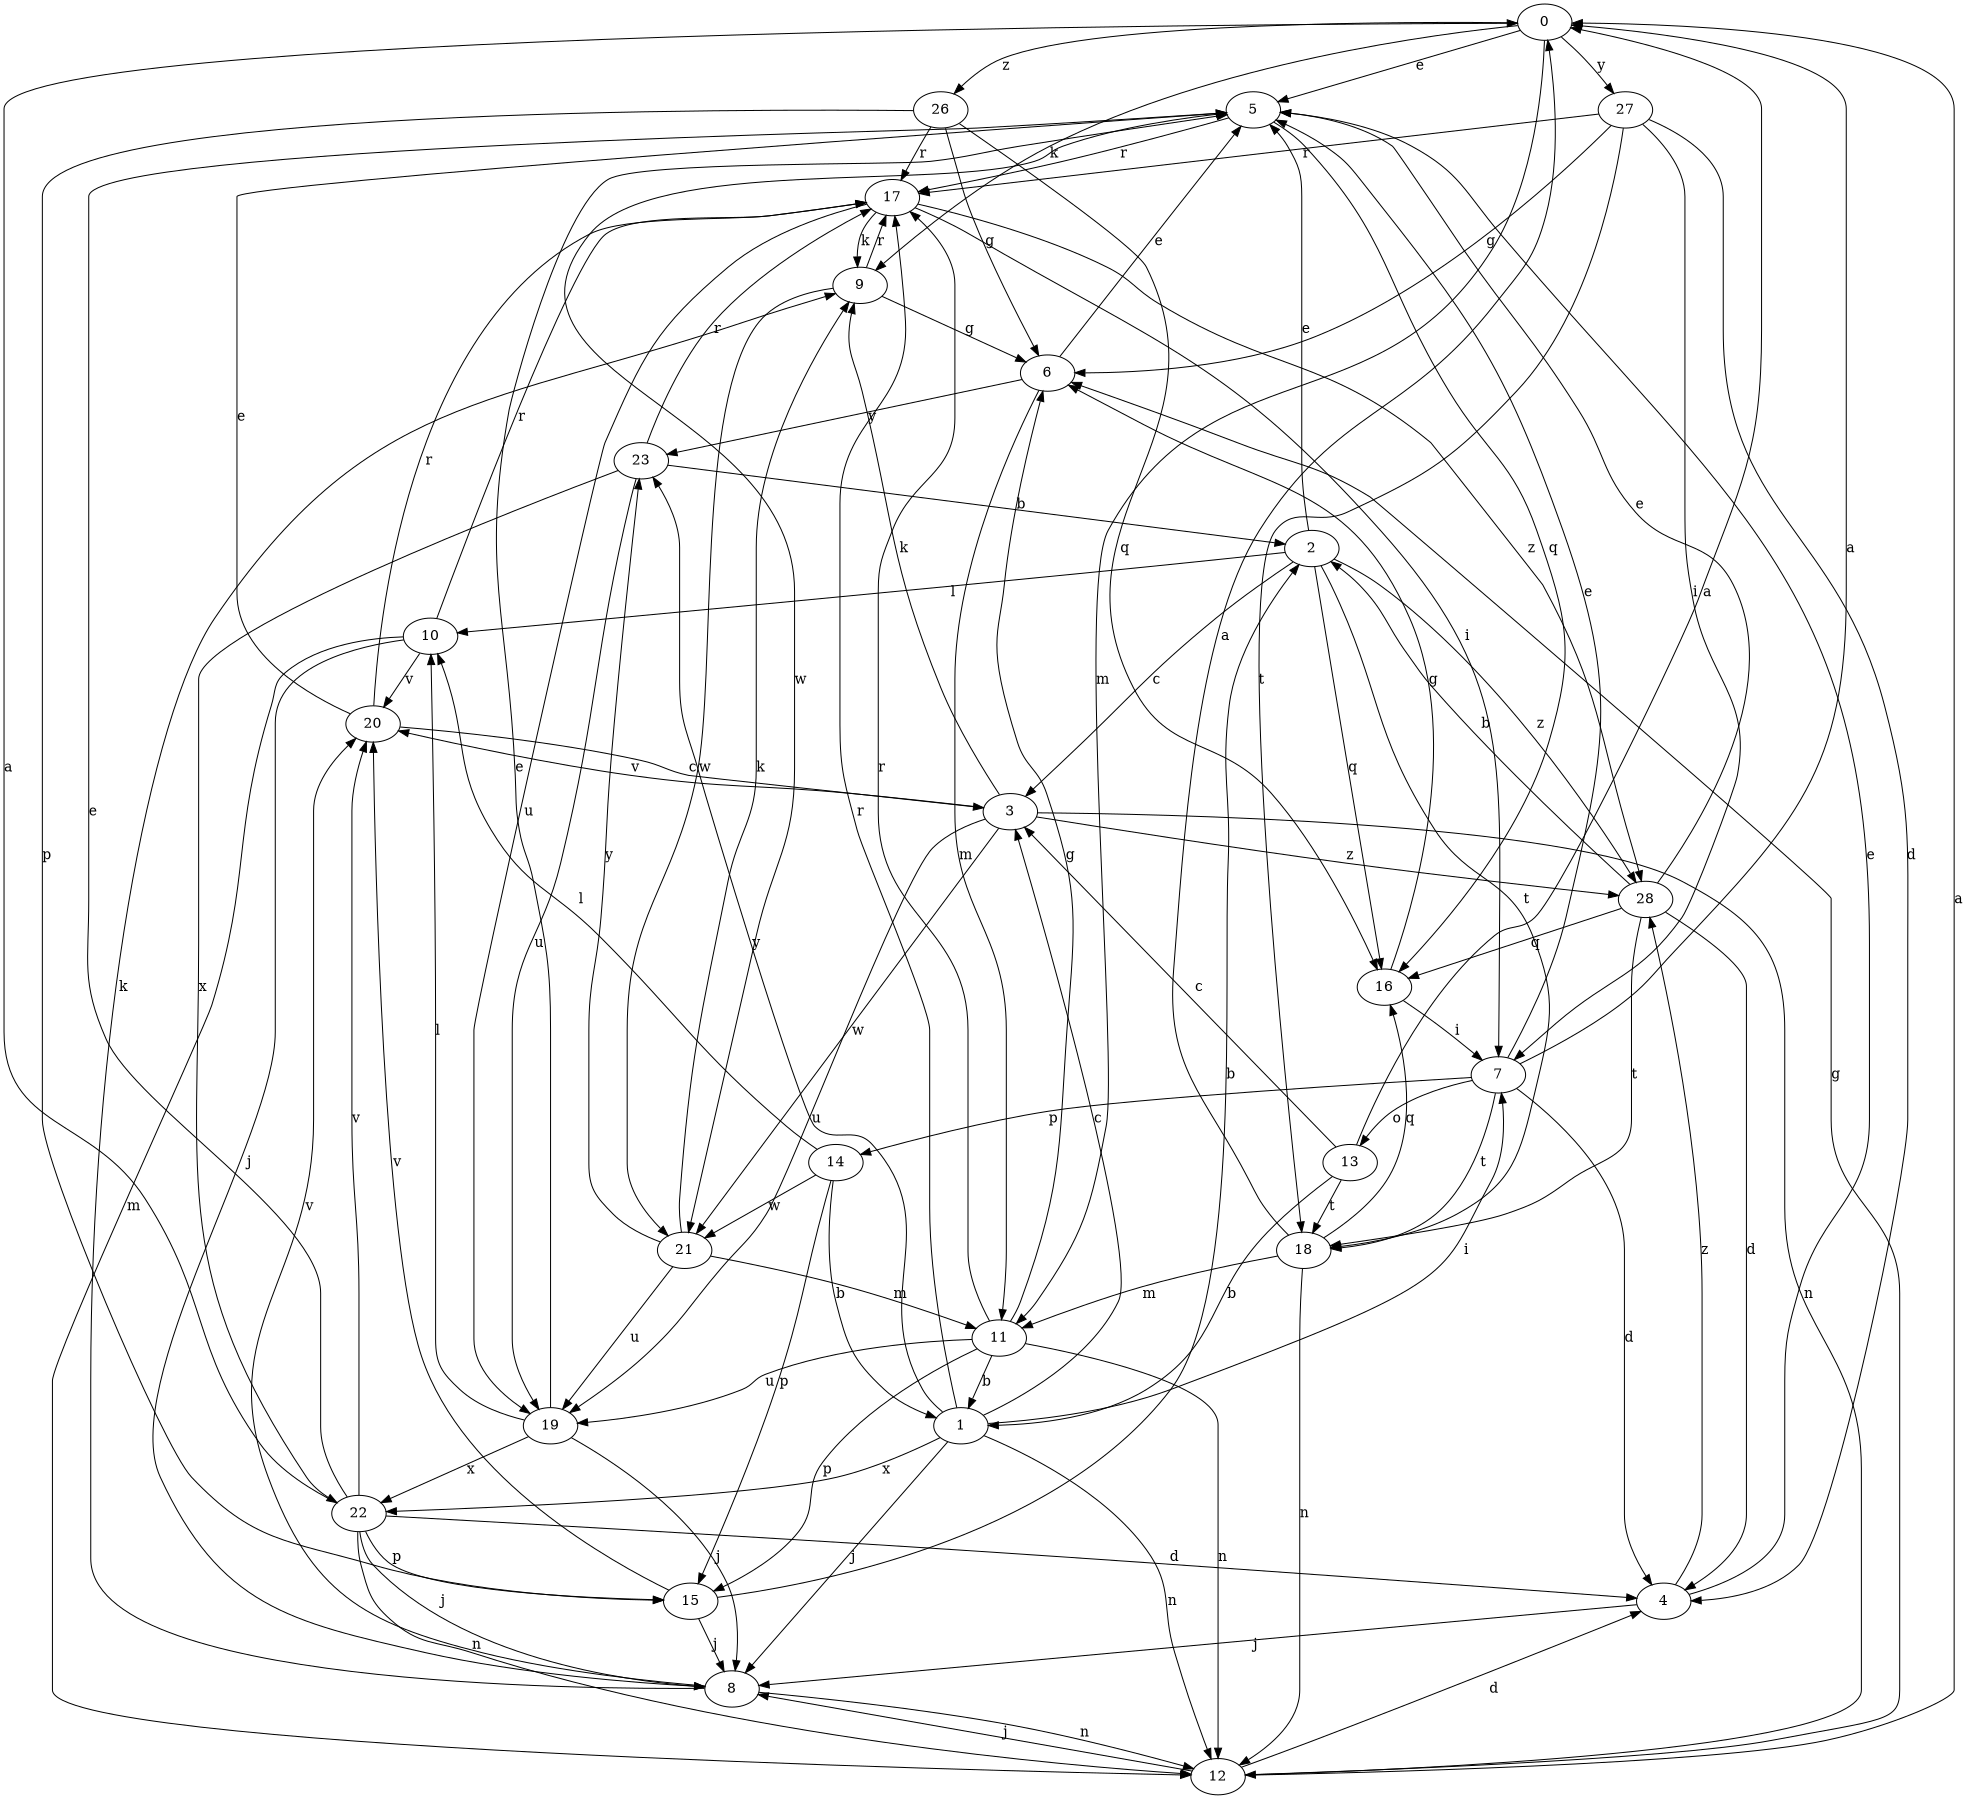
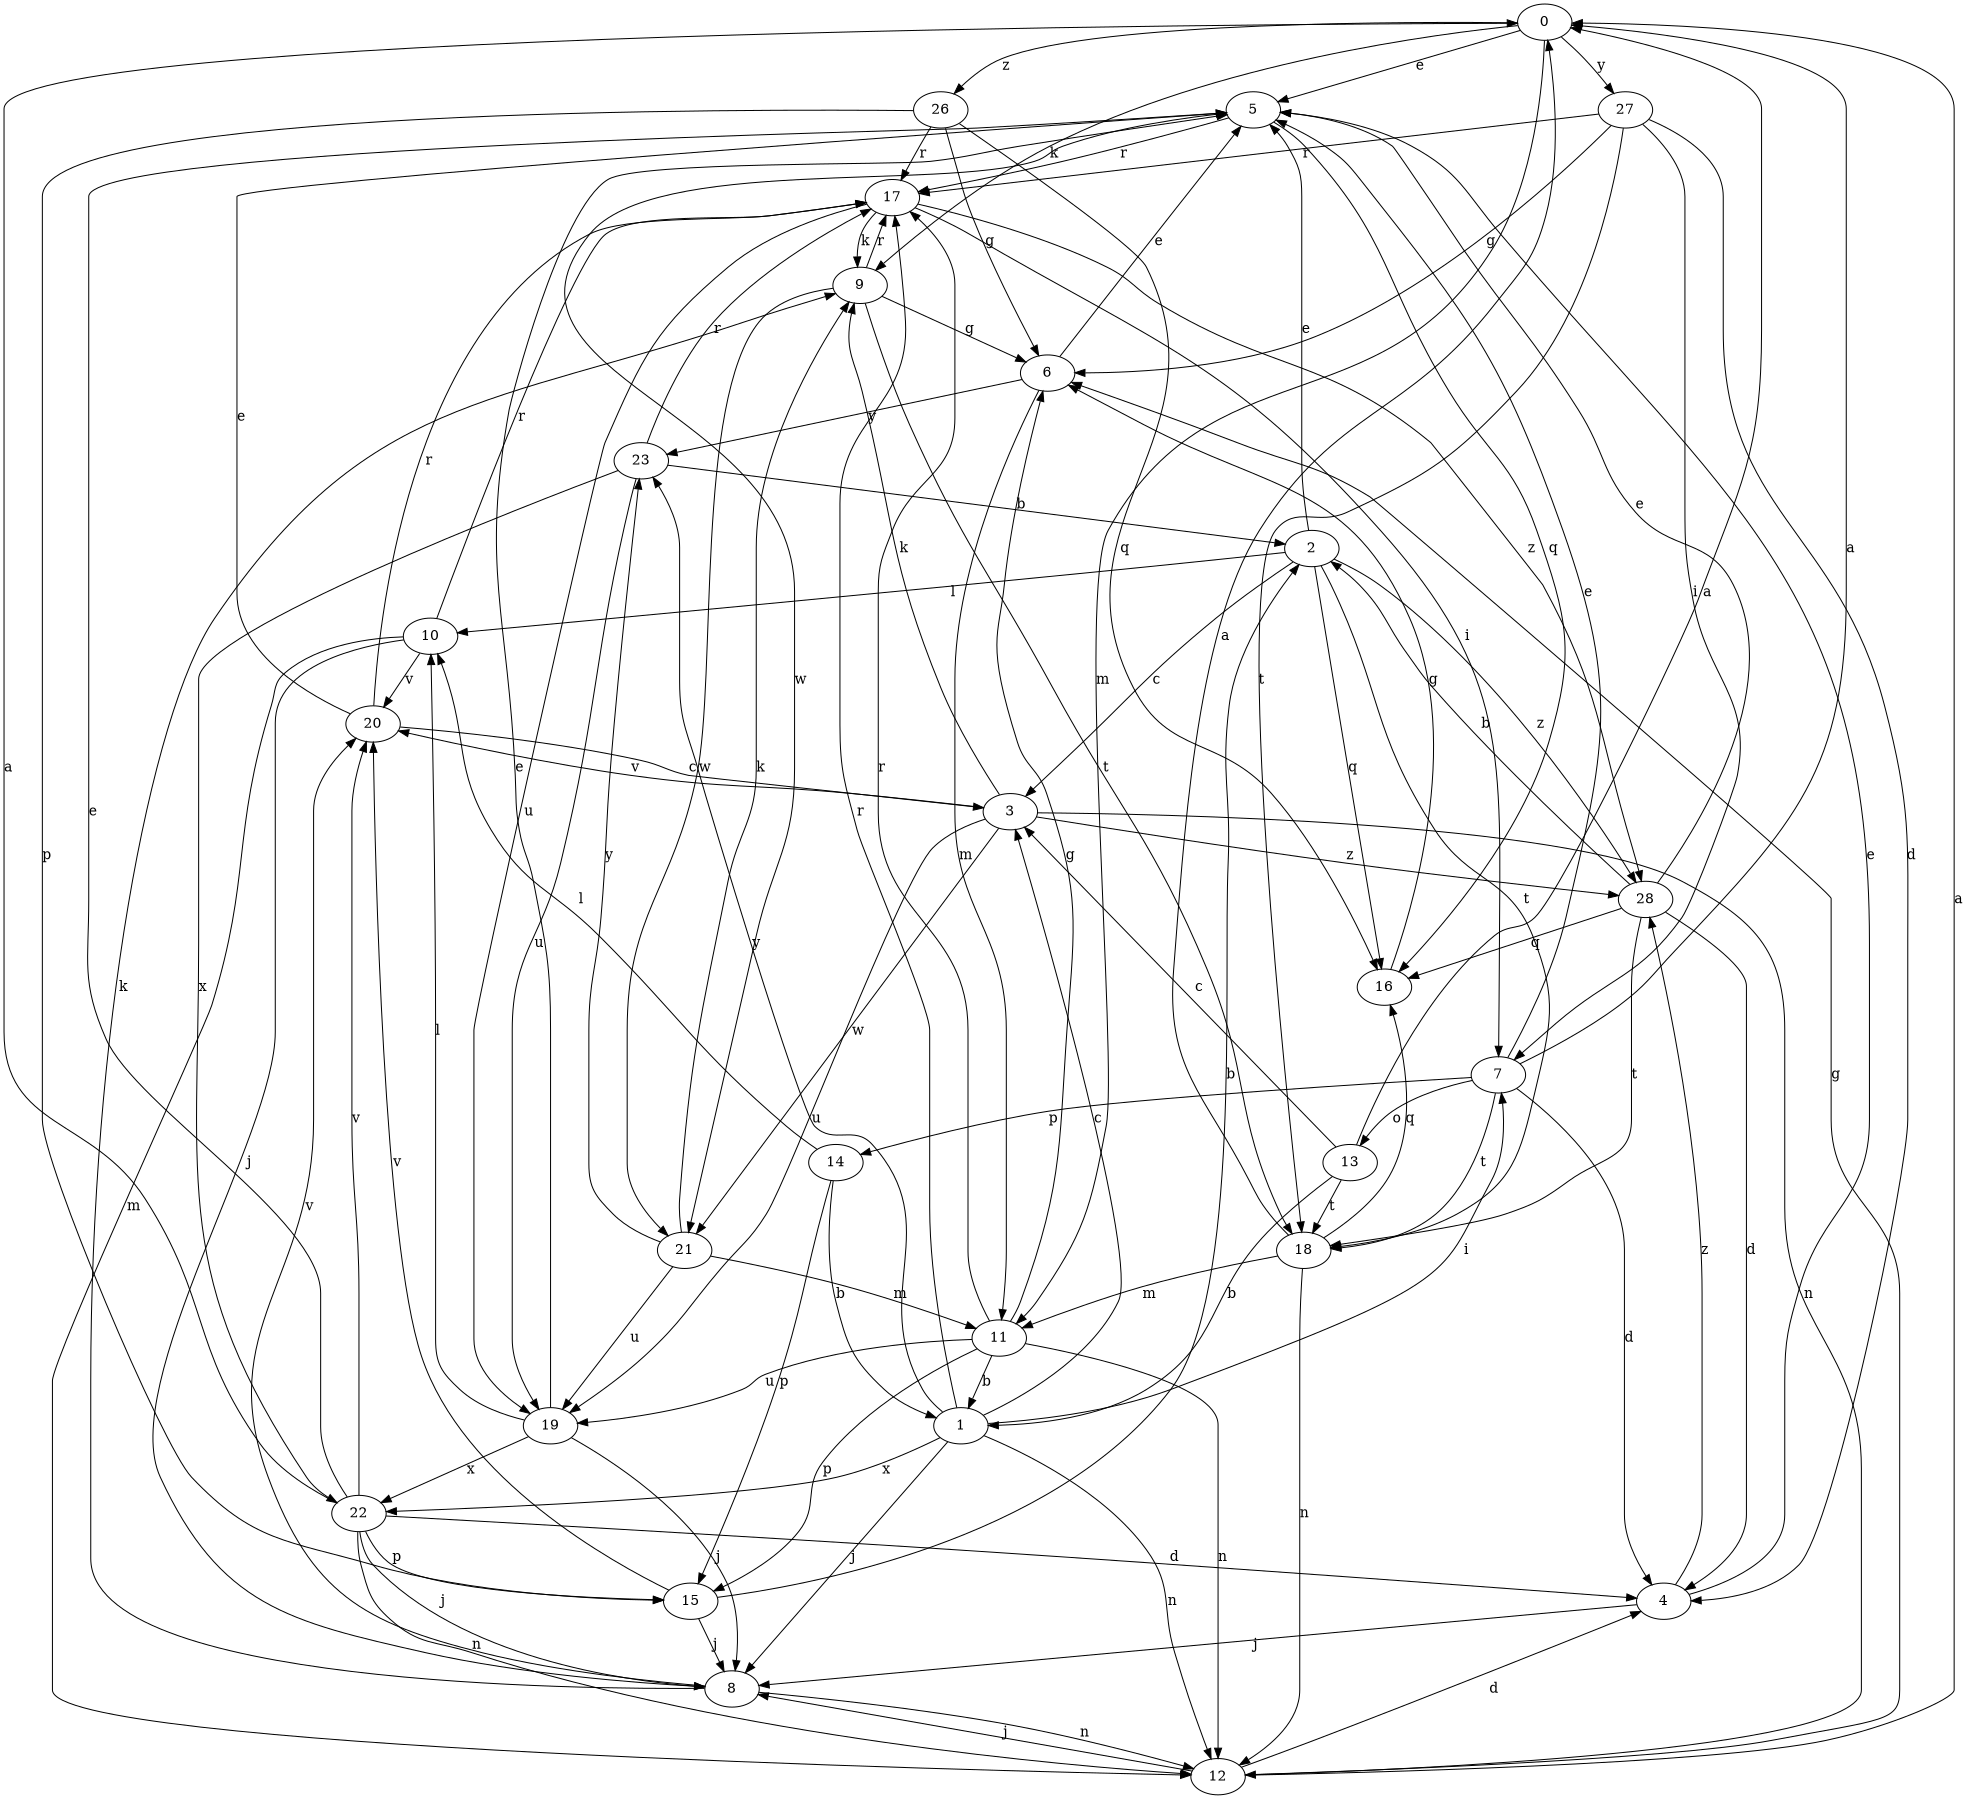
edge "9" -> "18": added, label "t"
edge "16" -> "7": removed, label "i"
edge "14" -> "21": removed, label "w"
